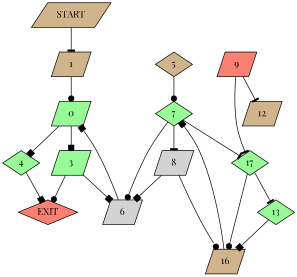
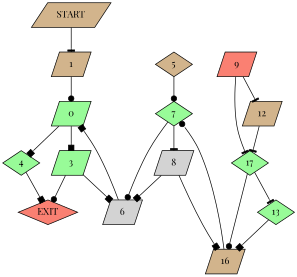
edge "7" -> "17": now "12" -> "17"
edge "16" -> "7": arrowhead box -> dot
edge "8" -> "16": arrowhead dot -> box
